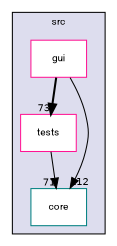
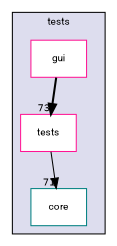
cluster "src": label "src" -> "tests"
edge "gui" -> "core": removed
